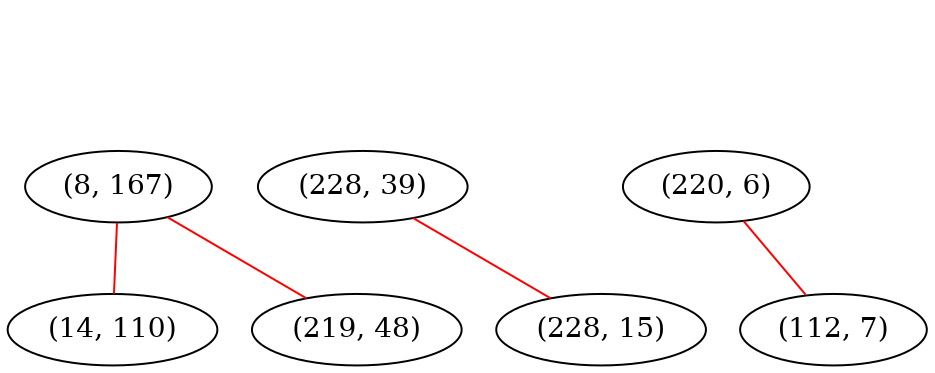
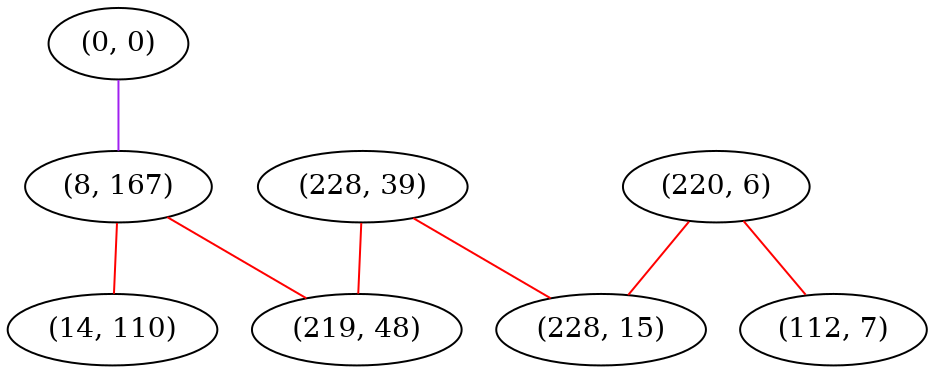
node "(0, 0)": added
edge "(228, 39)" -- "(219, 48)": added
edge "(220, 6)" -- "(228, 15)": added
